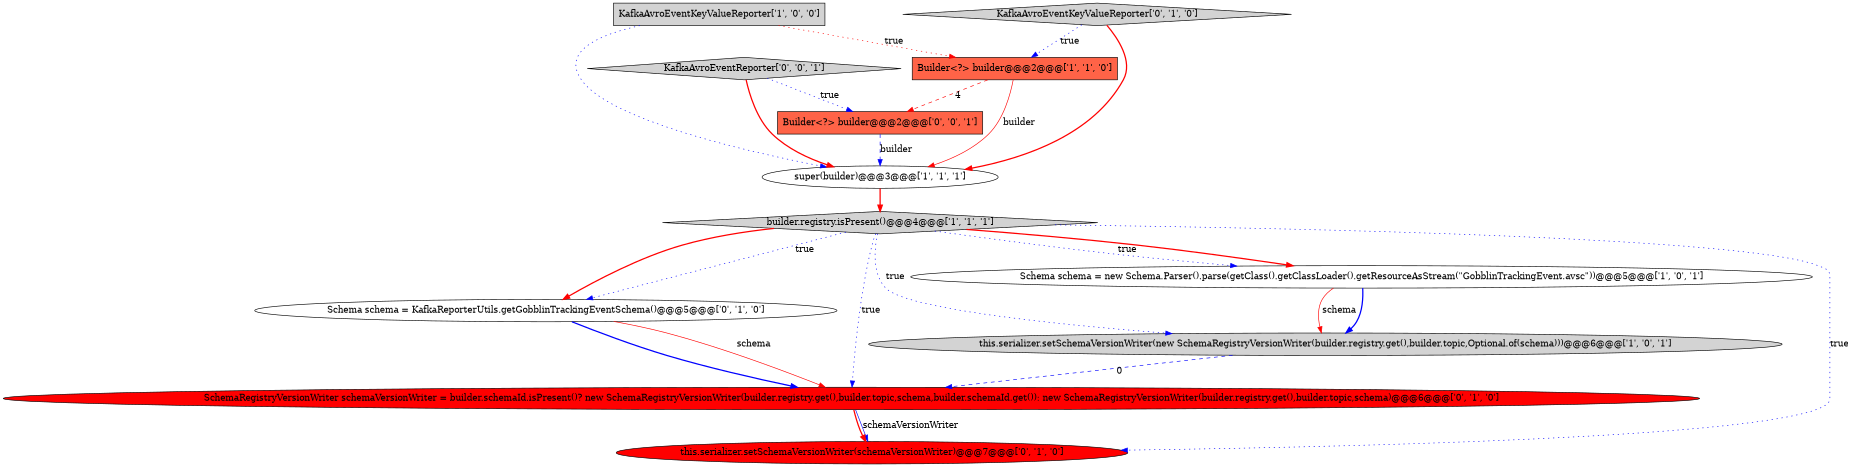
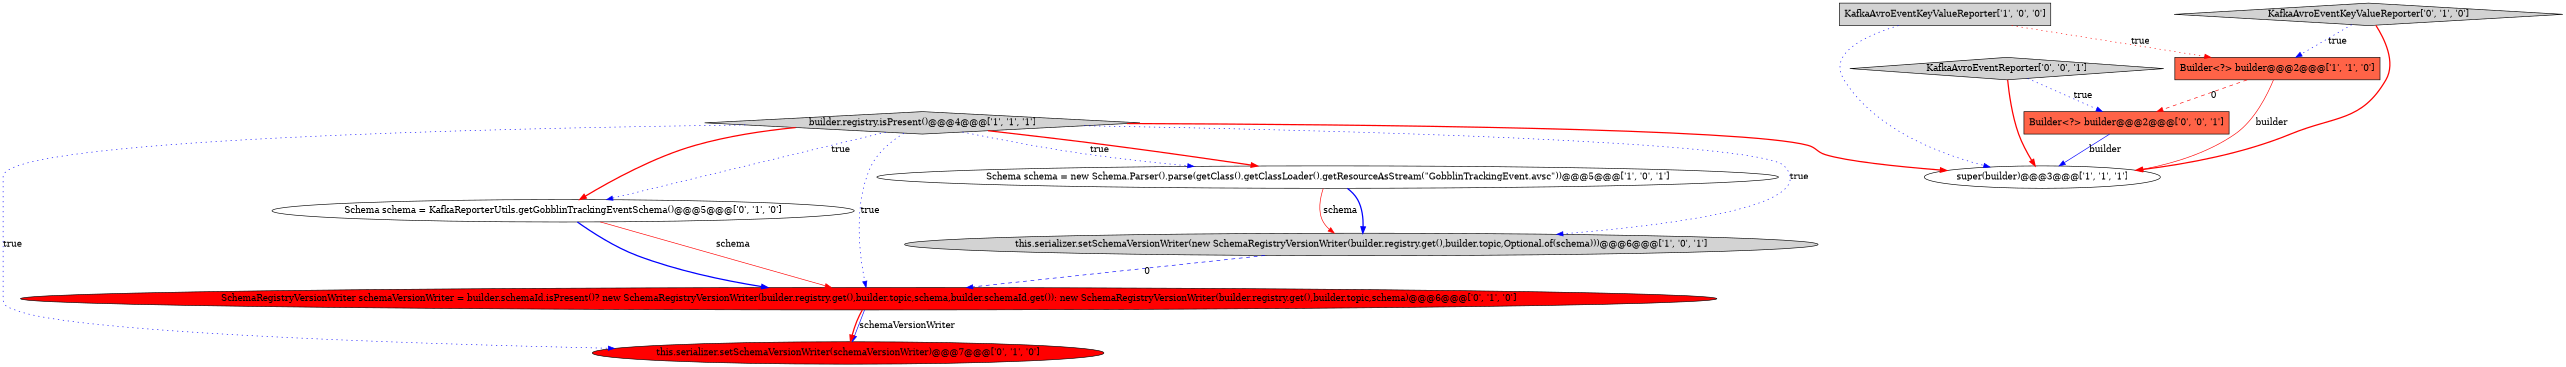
edge "Builder<?> builder@@@2@@@['1', '1', '0']" -> "Builder<?> builder@@@2@@@['0', '0', '1']": label "4" -> "0"
edge "Builder<?> builder@@@2@@@['0', '0', '1']" -> "super(builder)@@@3@@@['1', '1', '1']": style dashed -> solid
edge "super(builder)@@@3@@@['1', '1', '1']" -> "builder.registry.isPresent()@@@4@@@['1', '1', '1']": reversed
